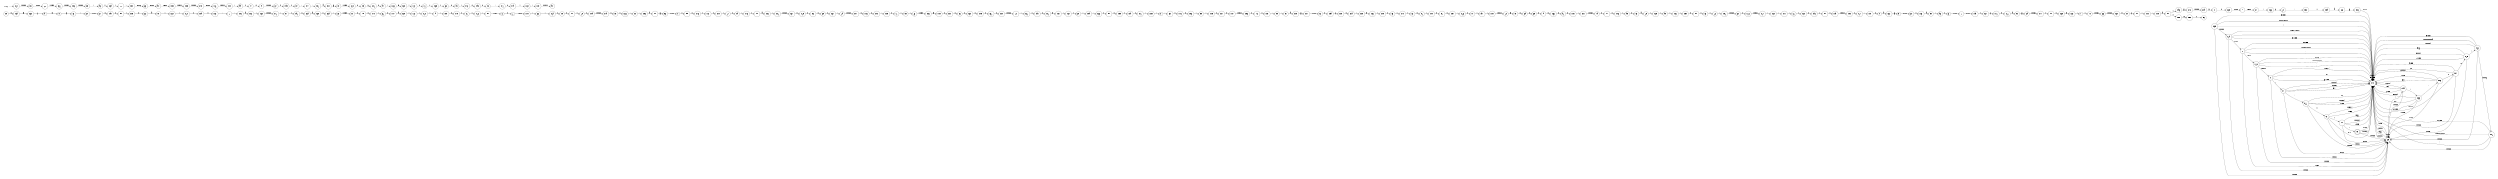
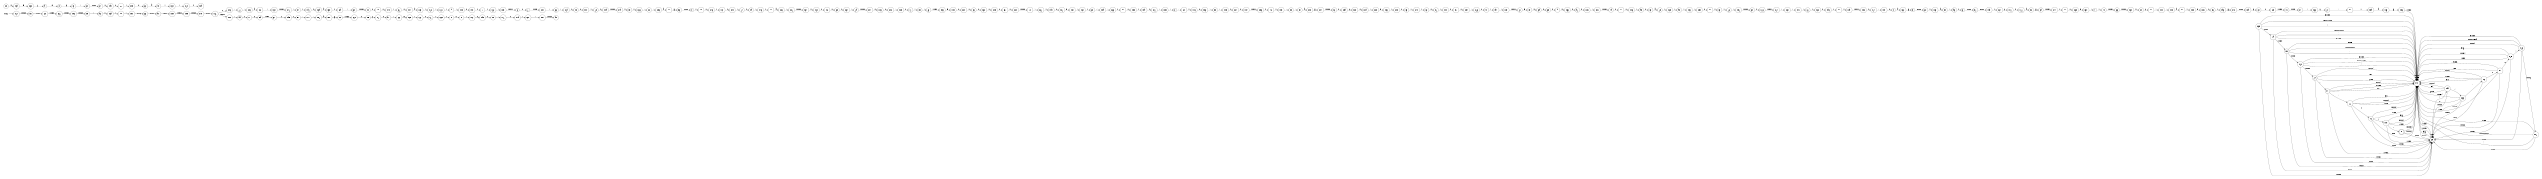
edge "112" -> "195": now "36" -> "195"
edge "129" -> "216": now "164" -> "216"
